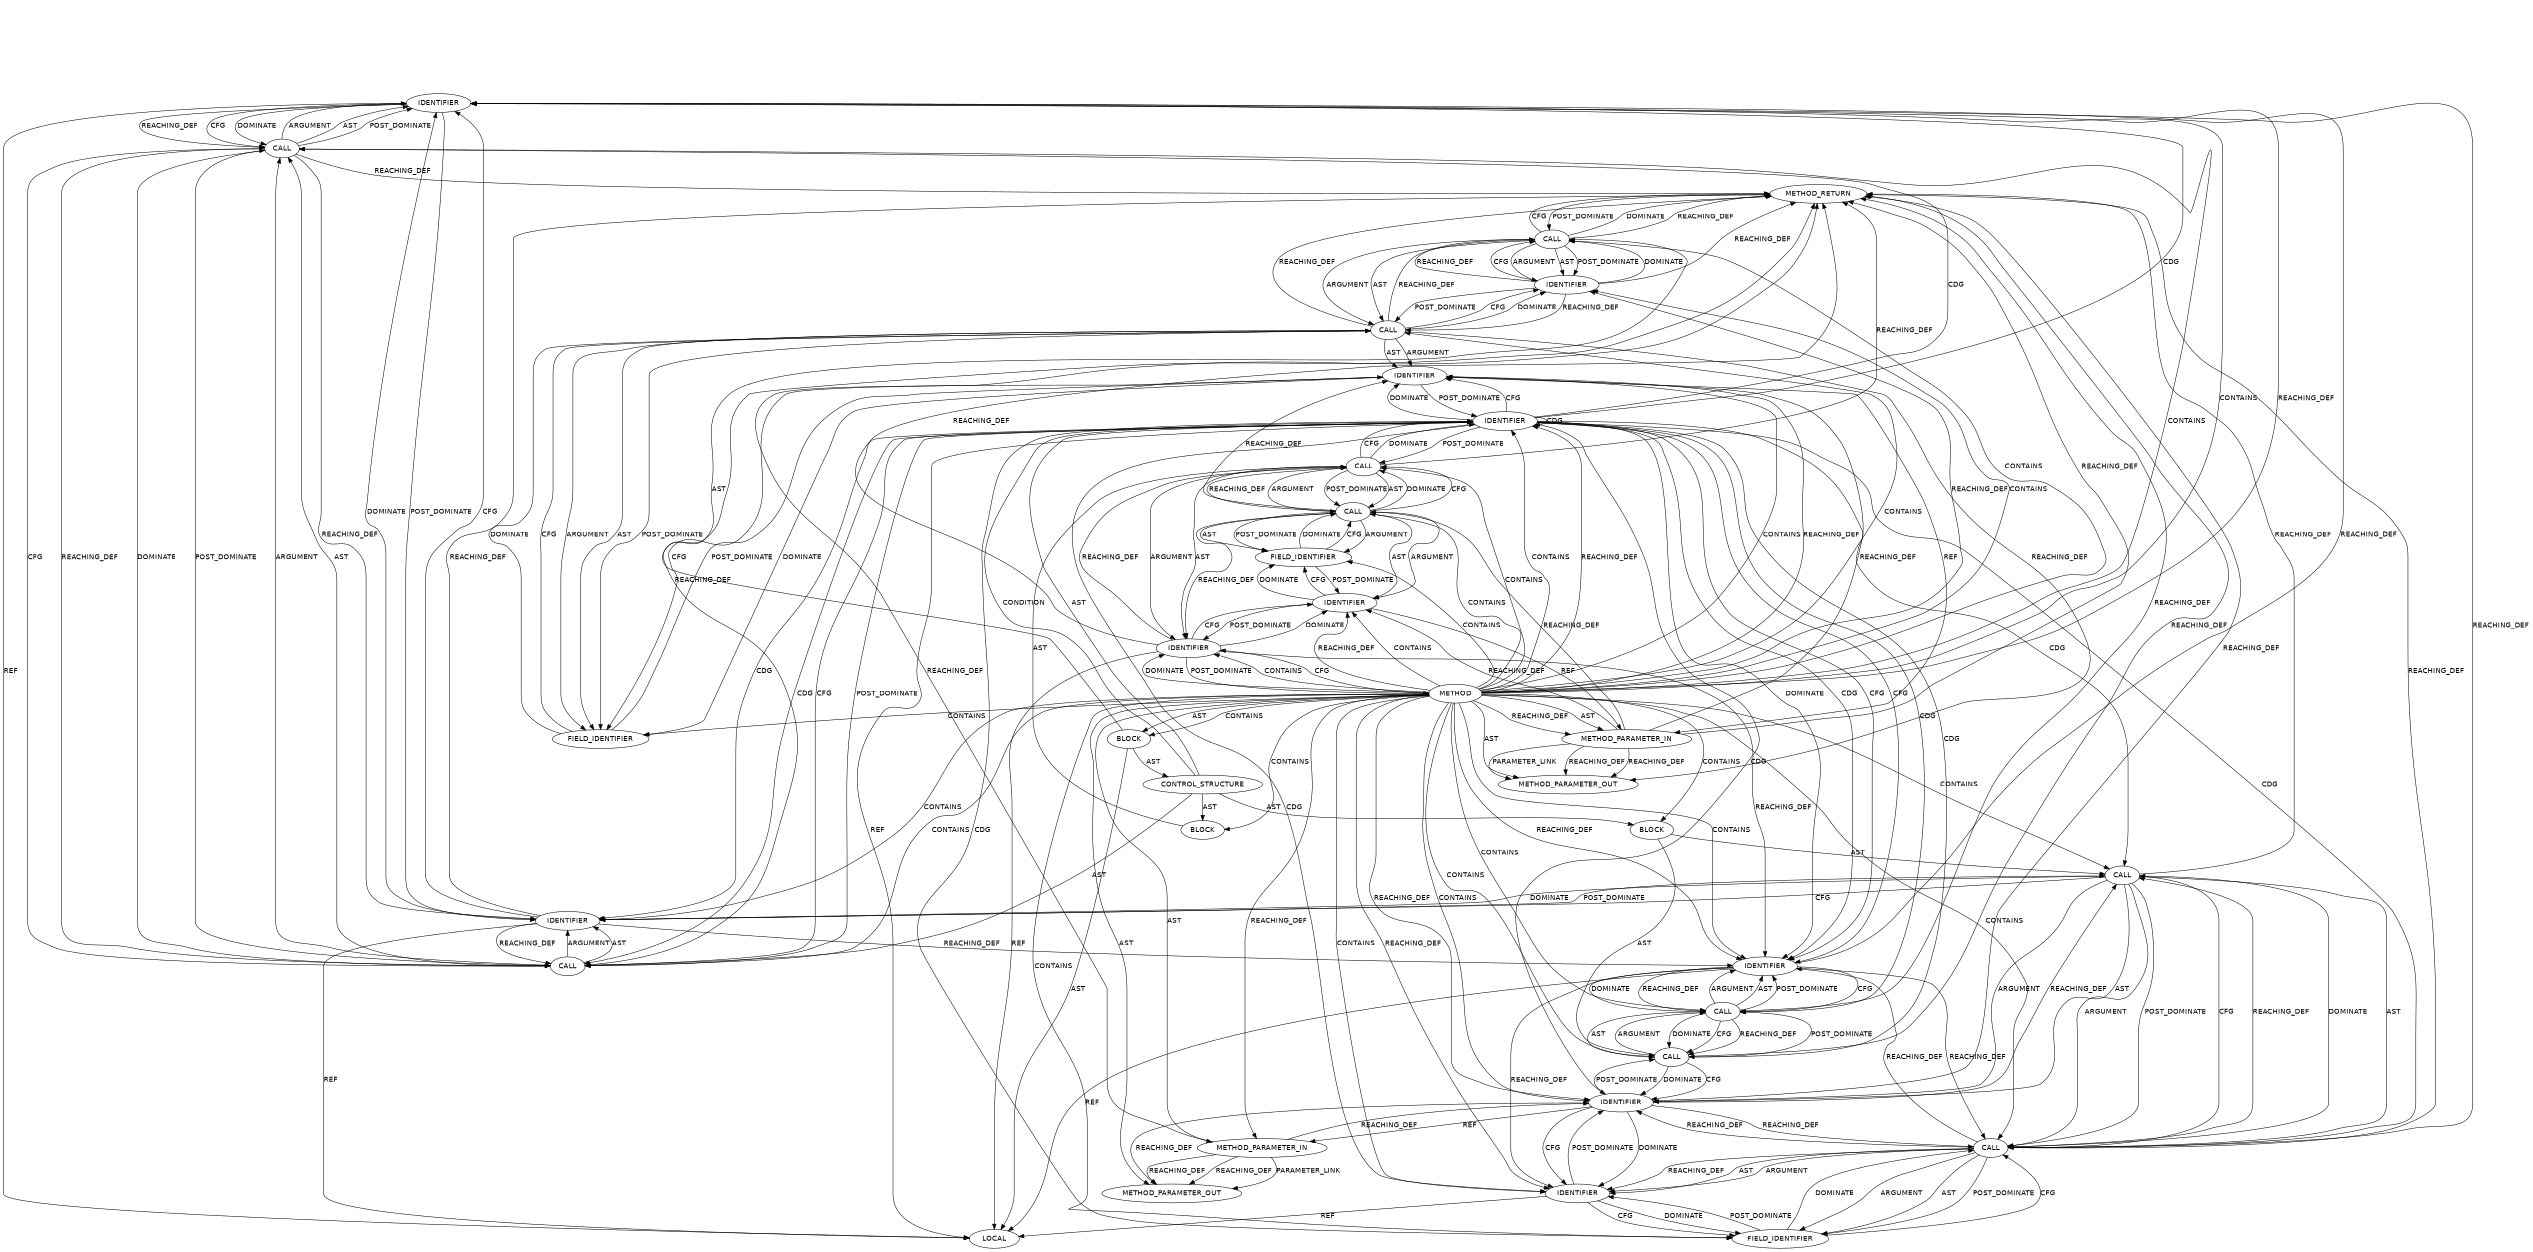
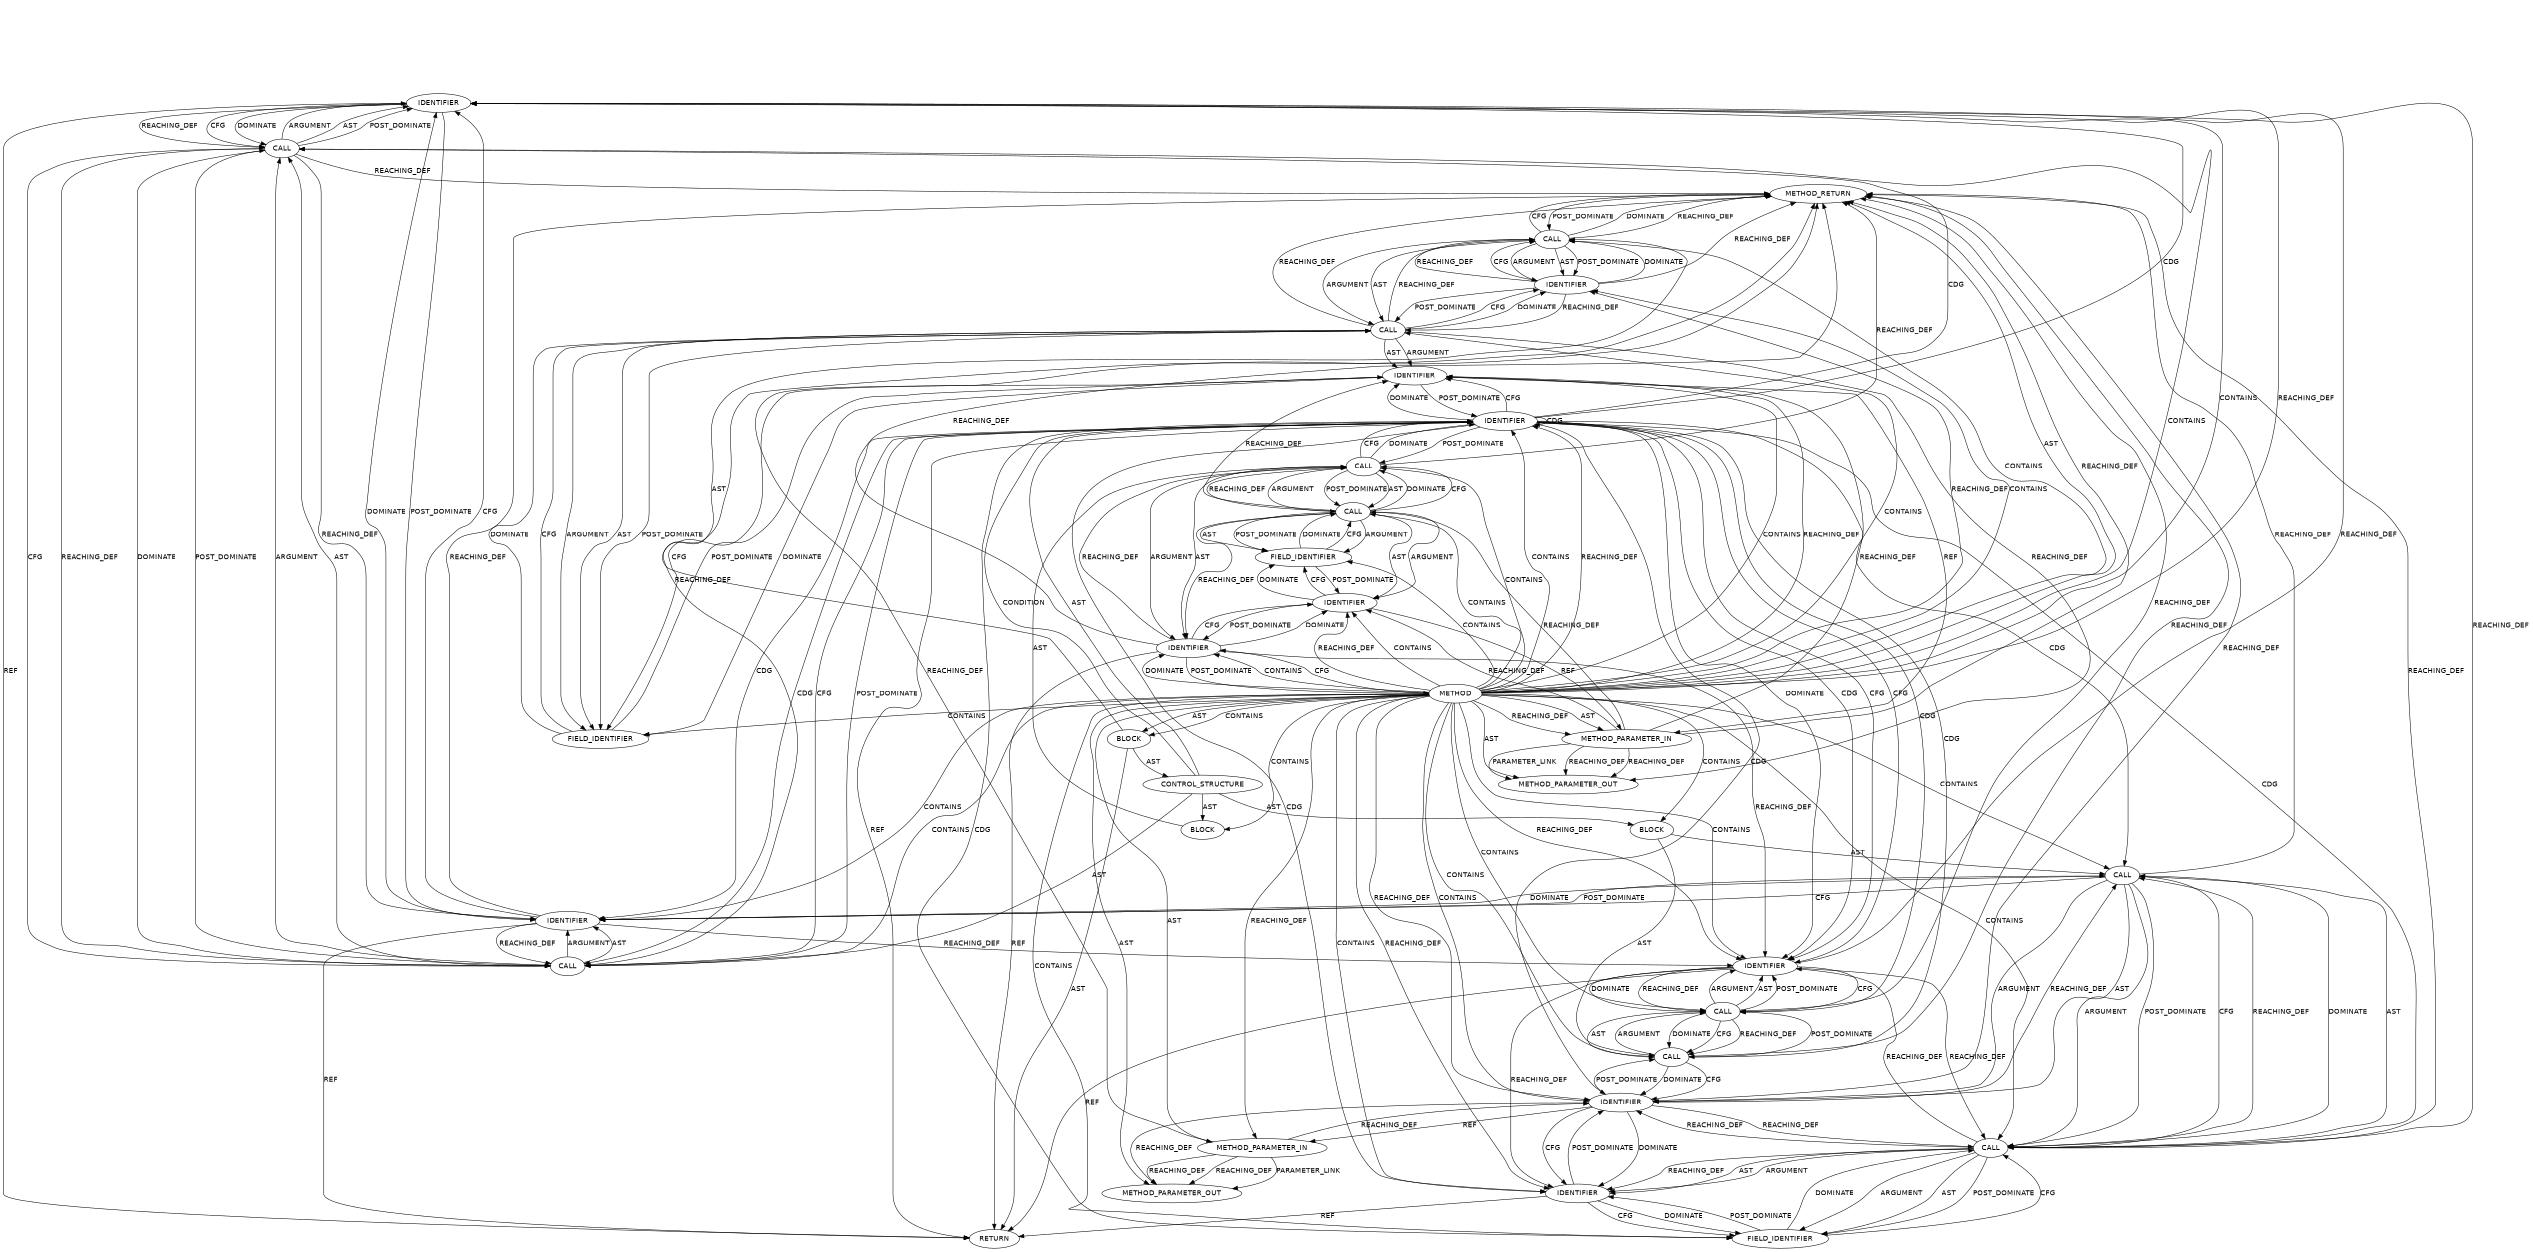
edge "METHOD" -> "METHOD_RETURN": added, label "AST"
node "LOCAL": label "LOCAL" -> "RETURN"
